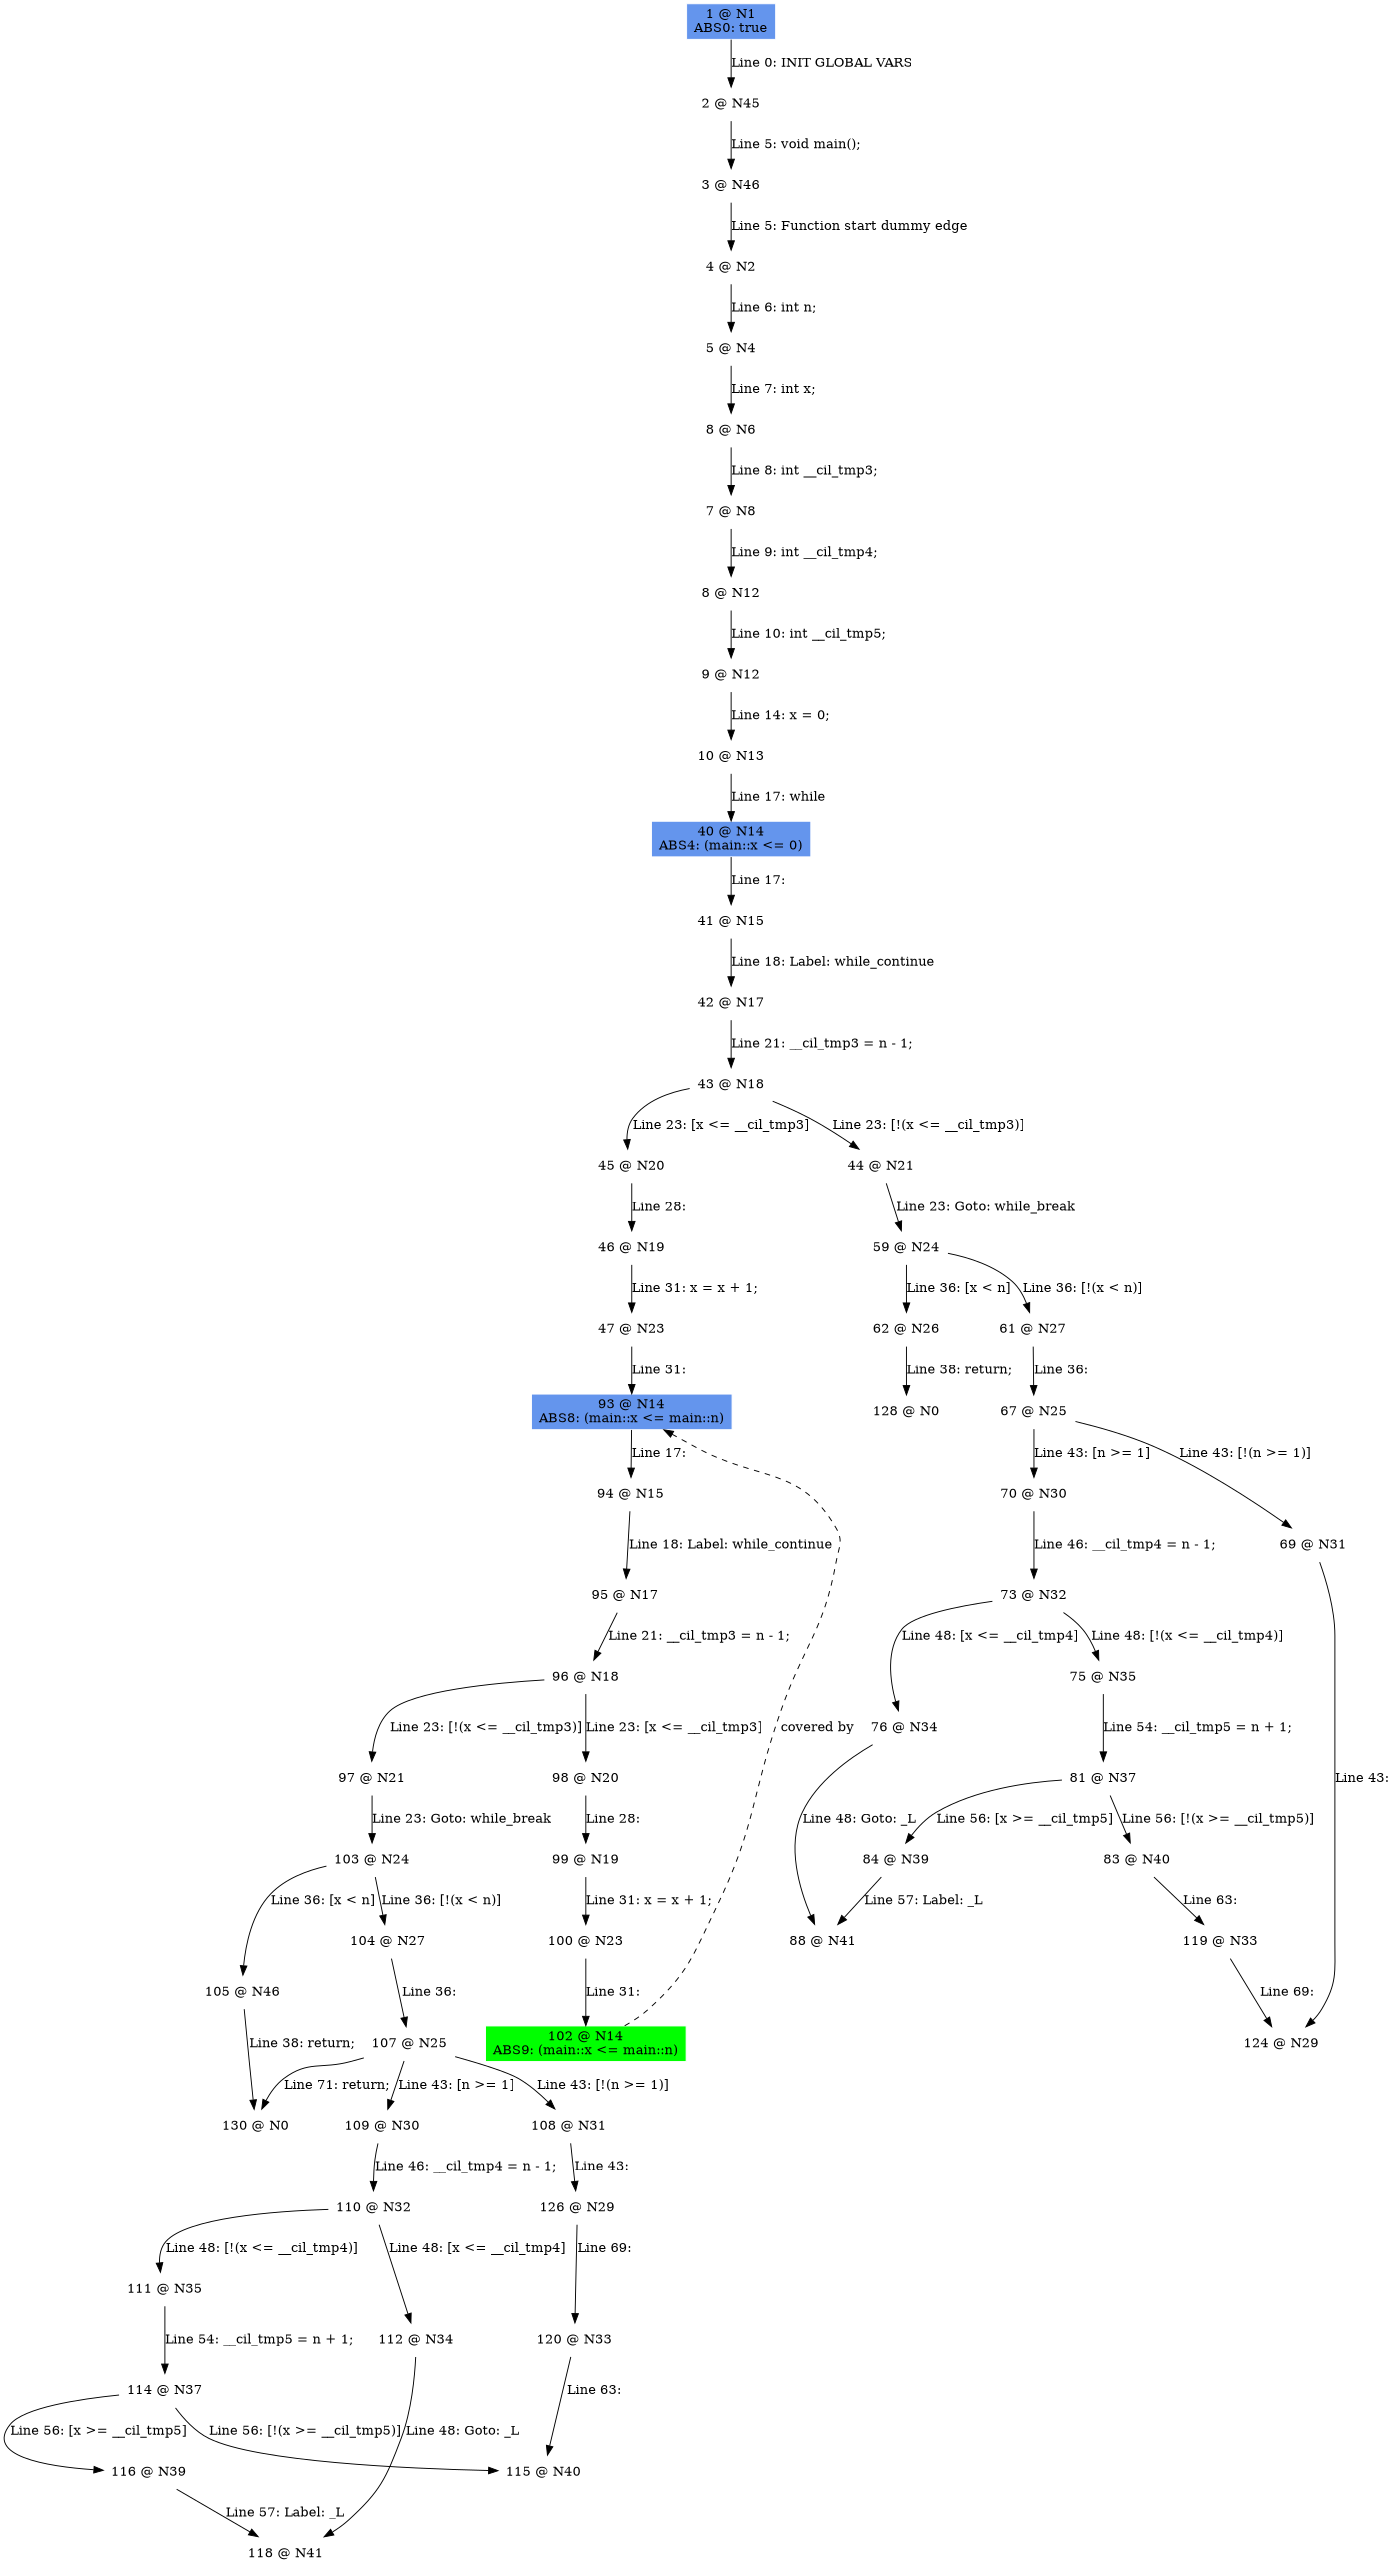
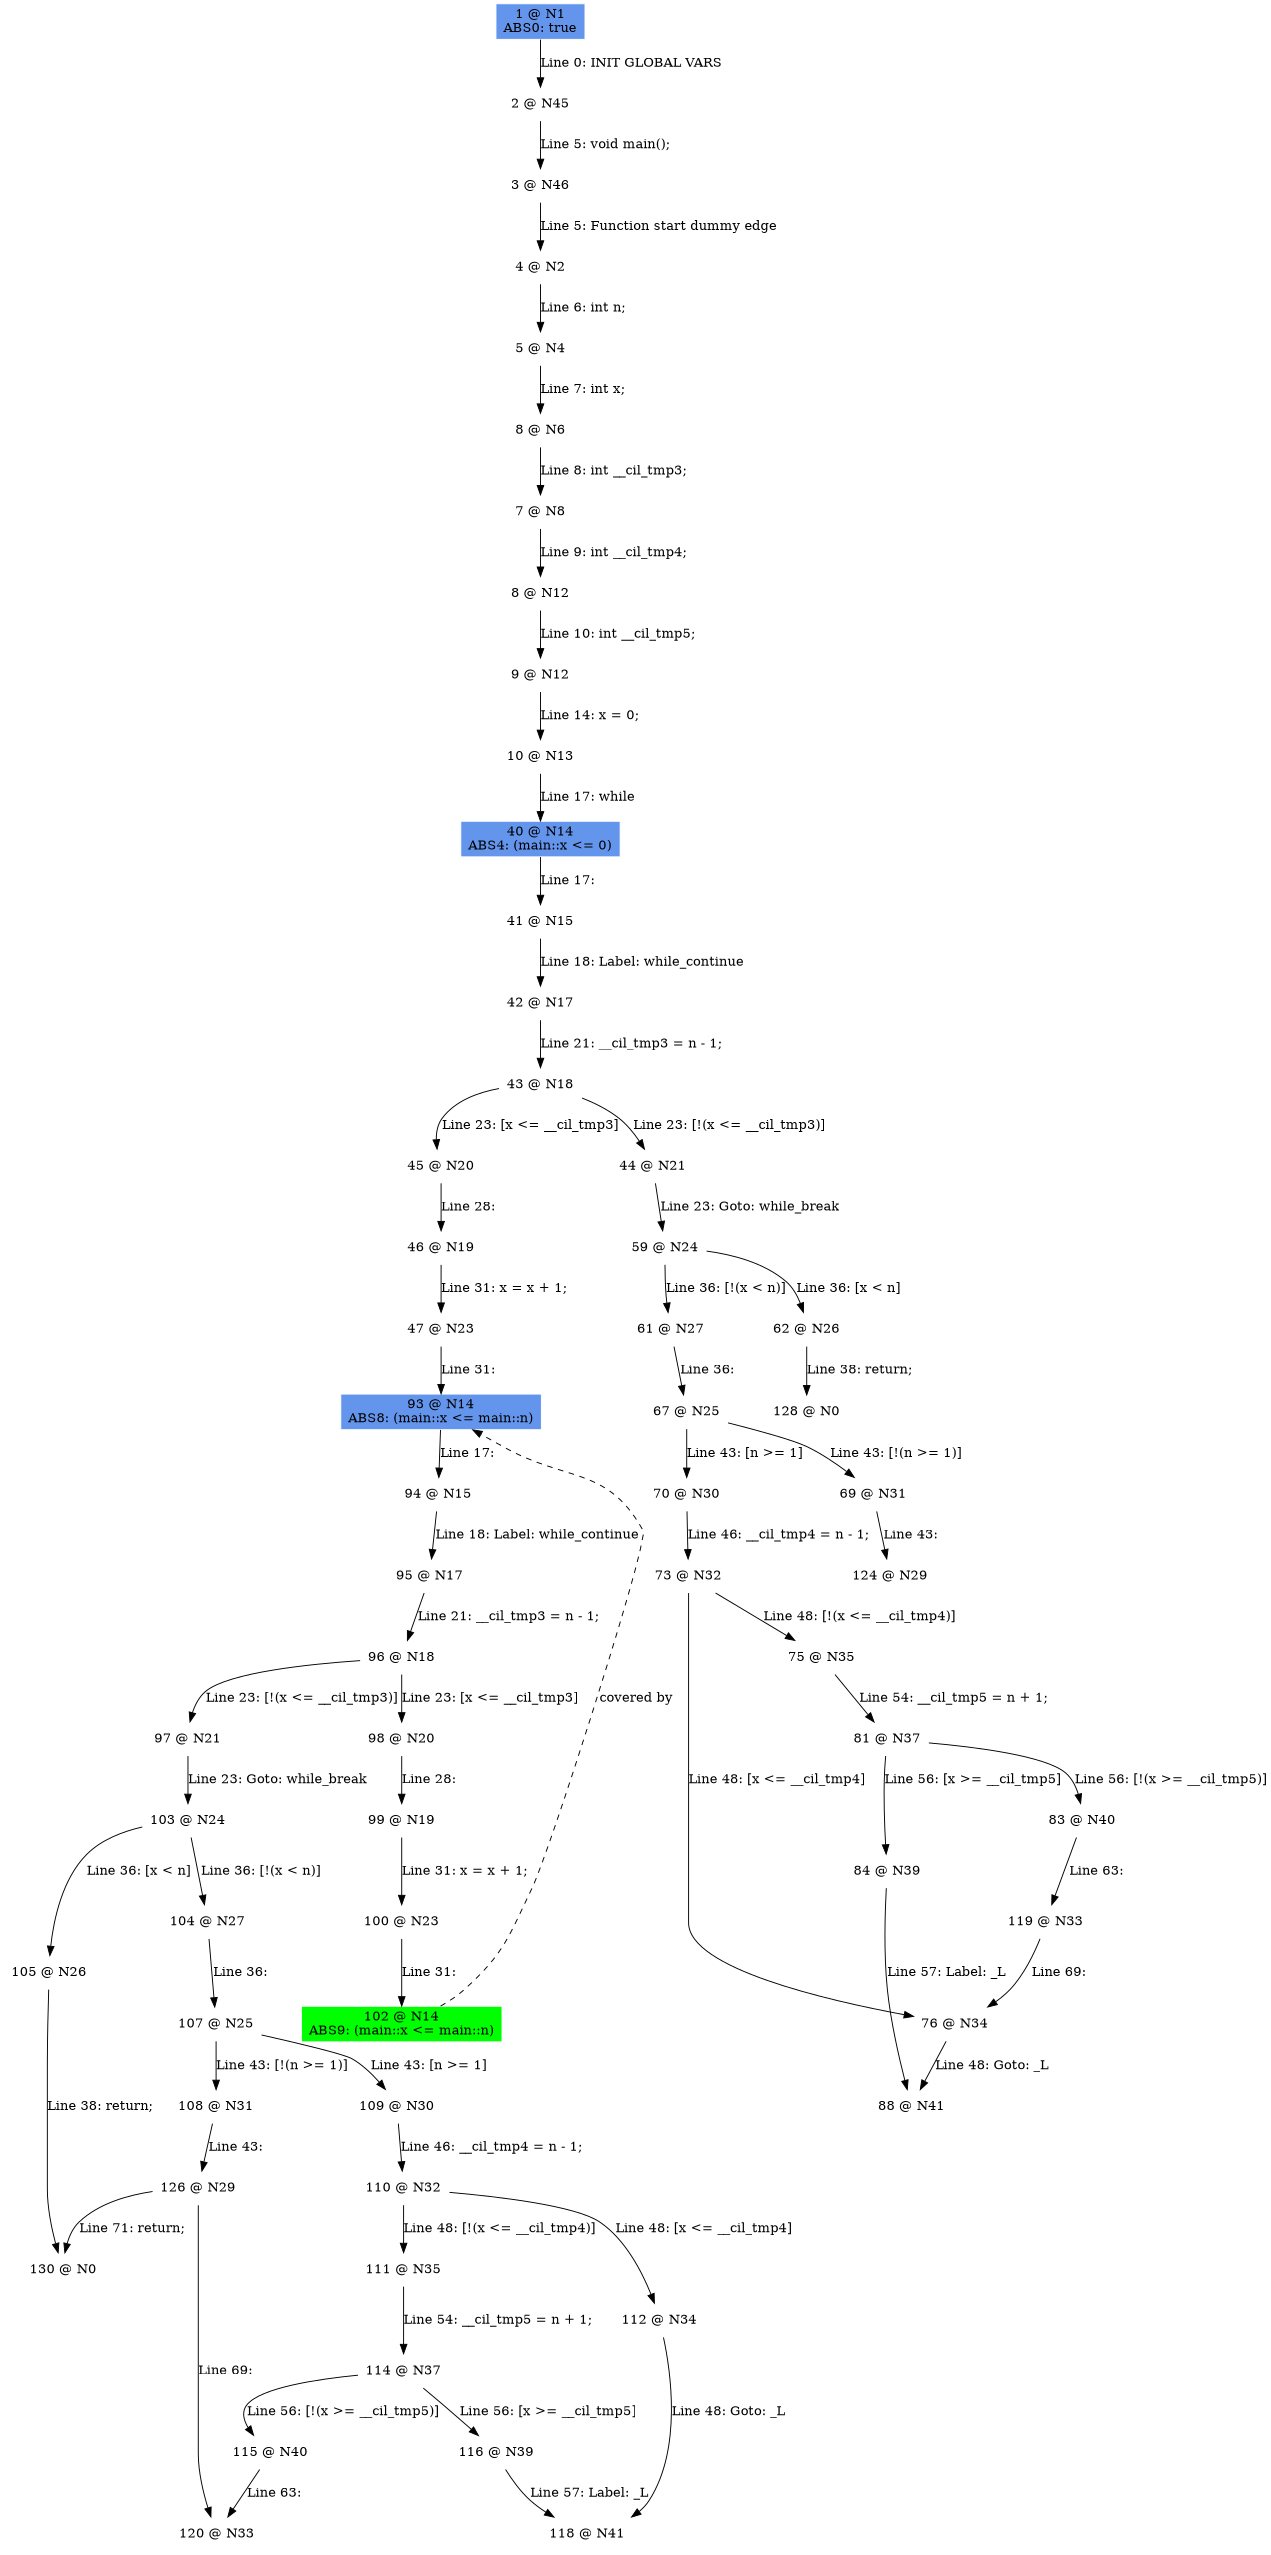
edge "119 @ N33" -> "124 @ N29": now "119 @ N33" -> "76 @ N34"
node "105 @ N46": label "105 @ N46" -> "105 @ N26"
edge "107 @ N25" -> "130 @ N0": now "126 @ N29" -> "130 @ N0"
edge "120 @ N33" -> "115 @ N40": reversed
